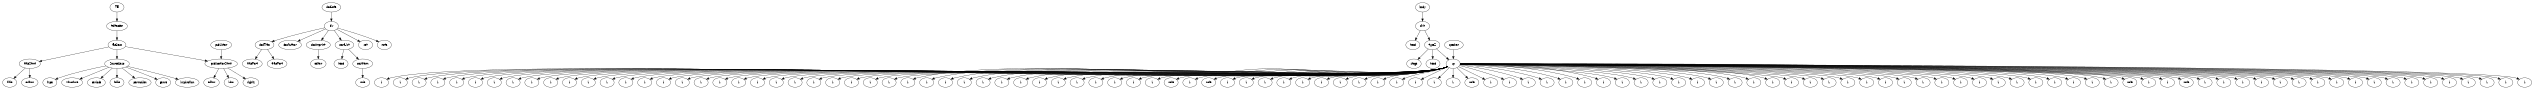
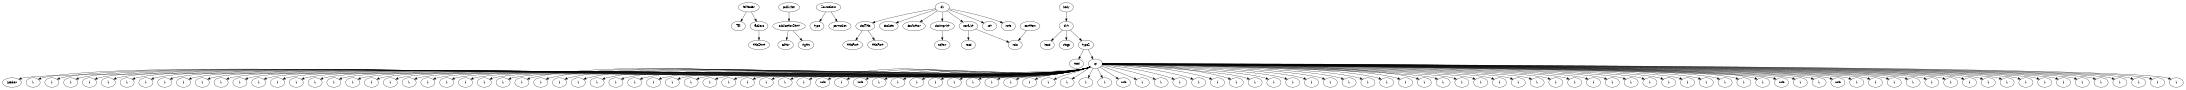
edge "TEI" -> "teiHeader": reversed
edge "docDate" -> "div": reversed
edge "fileDesc" -> "SourceDesc": removed
edge "castList" -> "castItem": now "castList" -> "role"
edge "type2" -> "stage": now "div4" -> "stage"
edge "speaker" -> "sp": reversed
edge "fileDesc" -> "publicationStmt": removed
node "title": removed
node "author": removed
node "structure": removed
node "periode": removed
node "taille": removed
node "genre": removed
node "inspiration": removed
node "idno": removed
